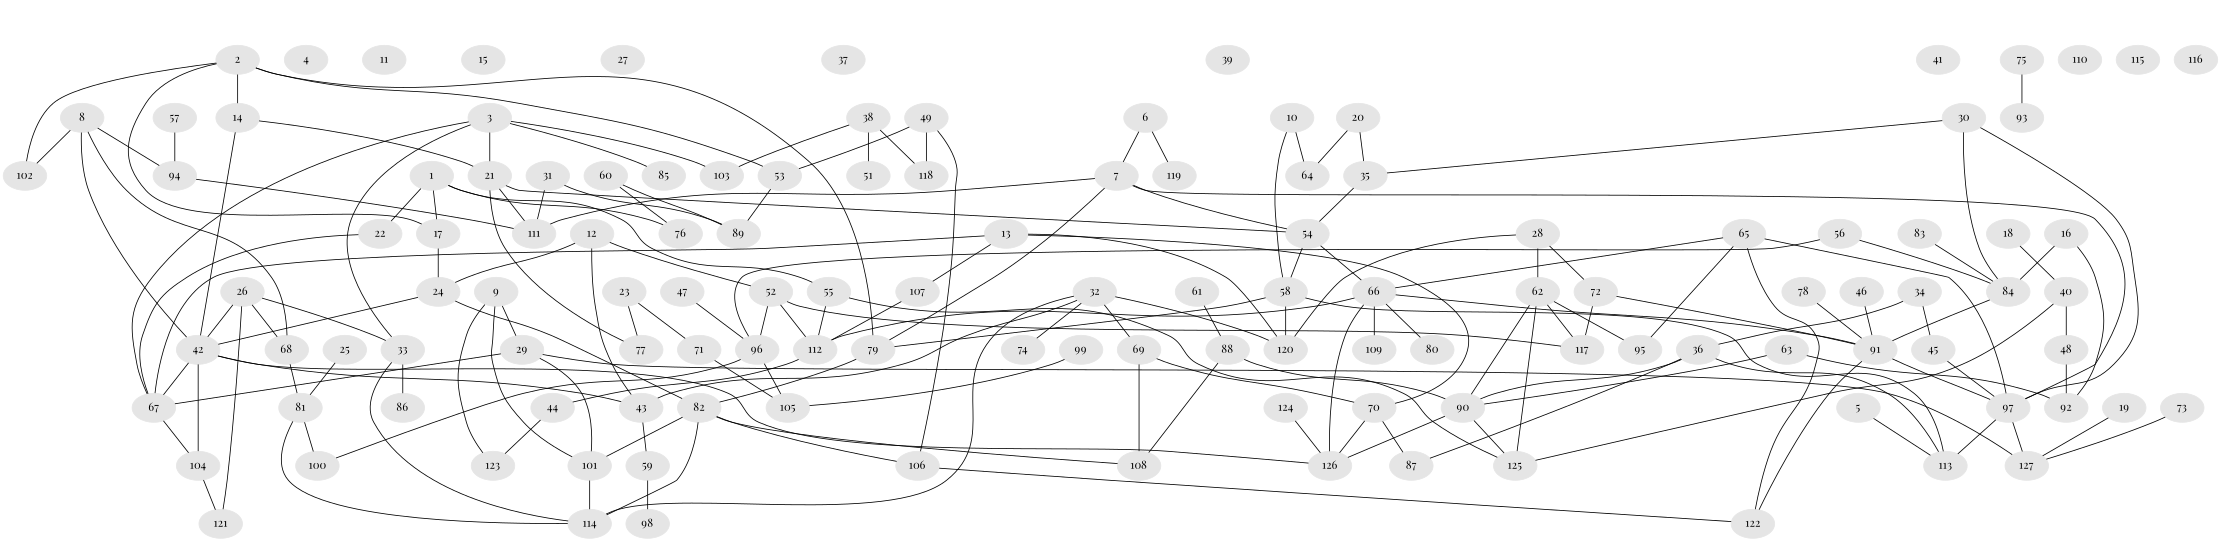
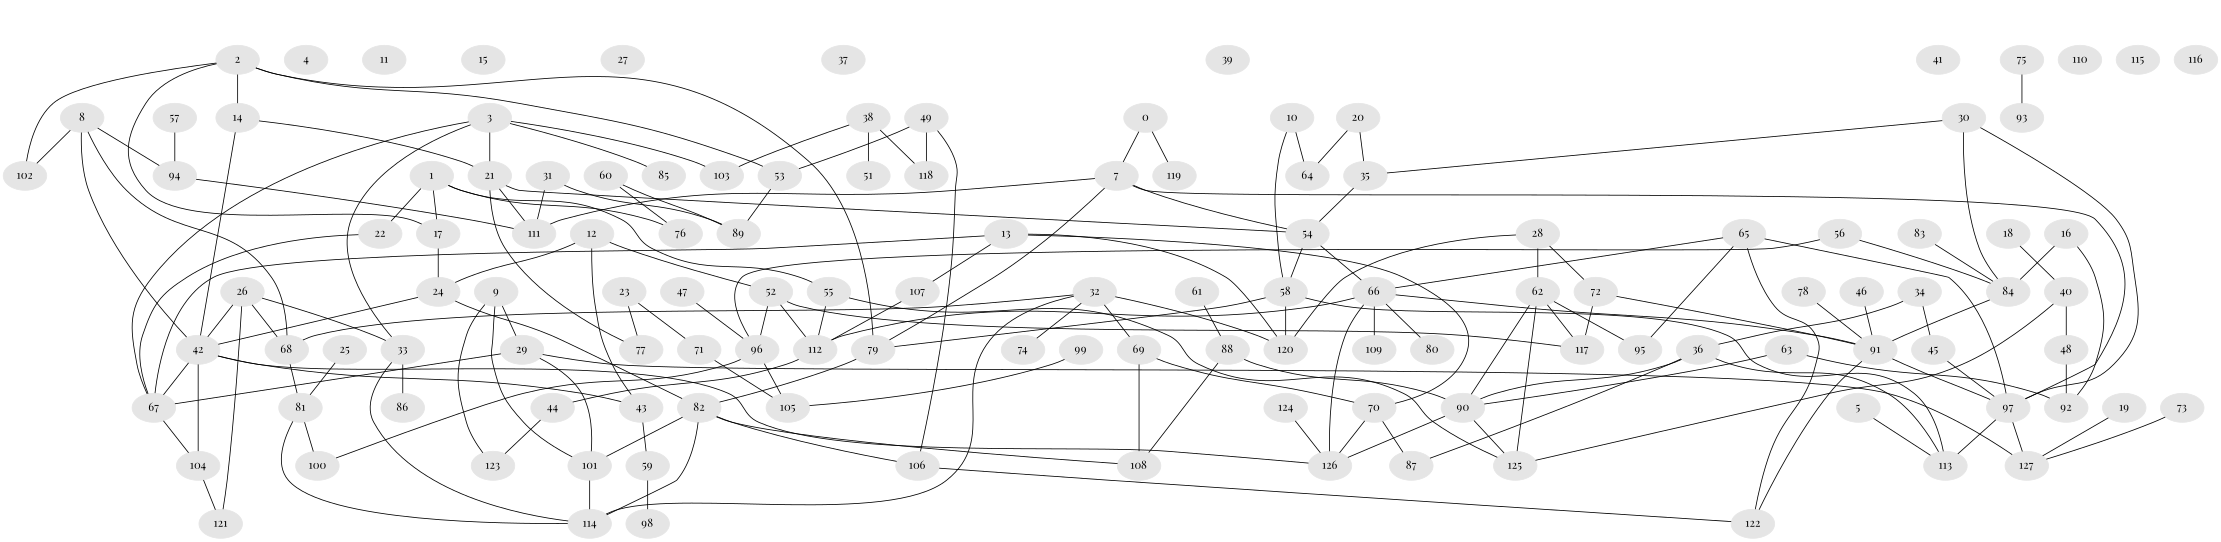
node "6": label "6" -> "0"
edge "32" -- "43": now "32" -- "68"
